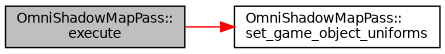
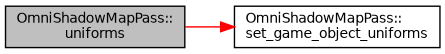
node "OmniShadowMapPass:: execute": label "OmniShadowMapPass:: execute" -> "OmniShadowMapPass:: uniforms"
